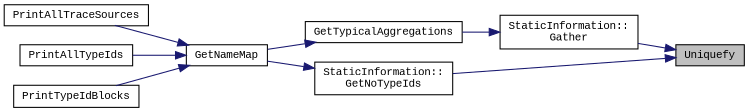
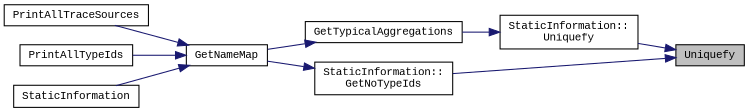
node "StaticInformation:: Gather": label "StaticInformation:: Gather" -> "StaticInformation:: Uniquefy"
node "PrintTypeIdBlocks": label "PrintTypeIdBlocks" -> "StaticInformation"
